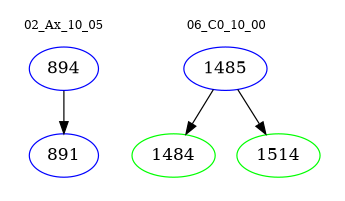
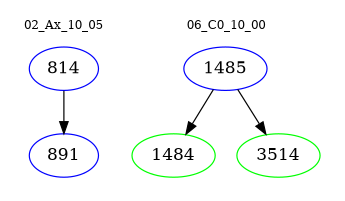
node "894": label "894" -> "814"
node "1514": label "1514" -> "3514"
